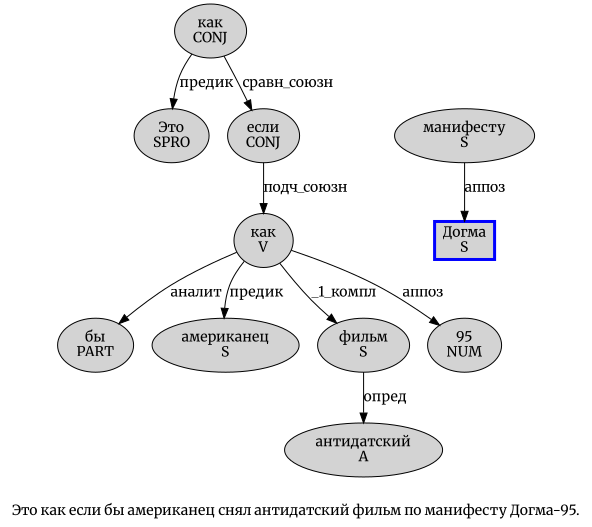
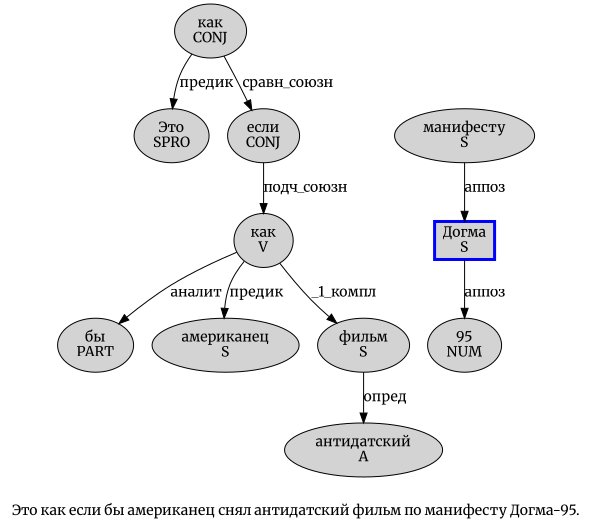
edge "как V" -> "95 NUM": now "Догма S" -> "95 NUM"
